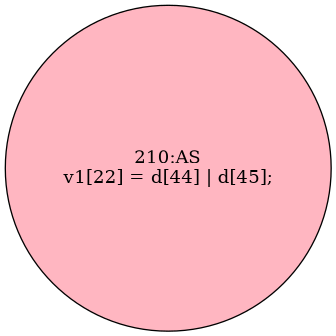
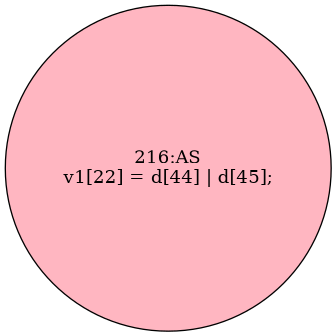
node "210:AS v1[22] = d[44] | d[45];": label "210:AS v1[22] = d[44] | d[45];" -> "216:AS v1[22] = d[44] | d[45];"
